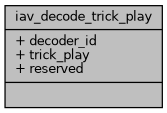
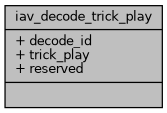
node "iav_decode_trick_play": text "+ decoder_id" -> "+ decode_id"
